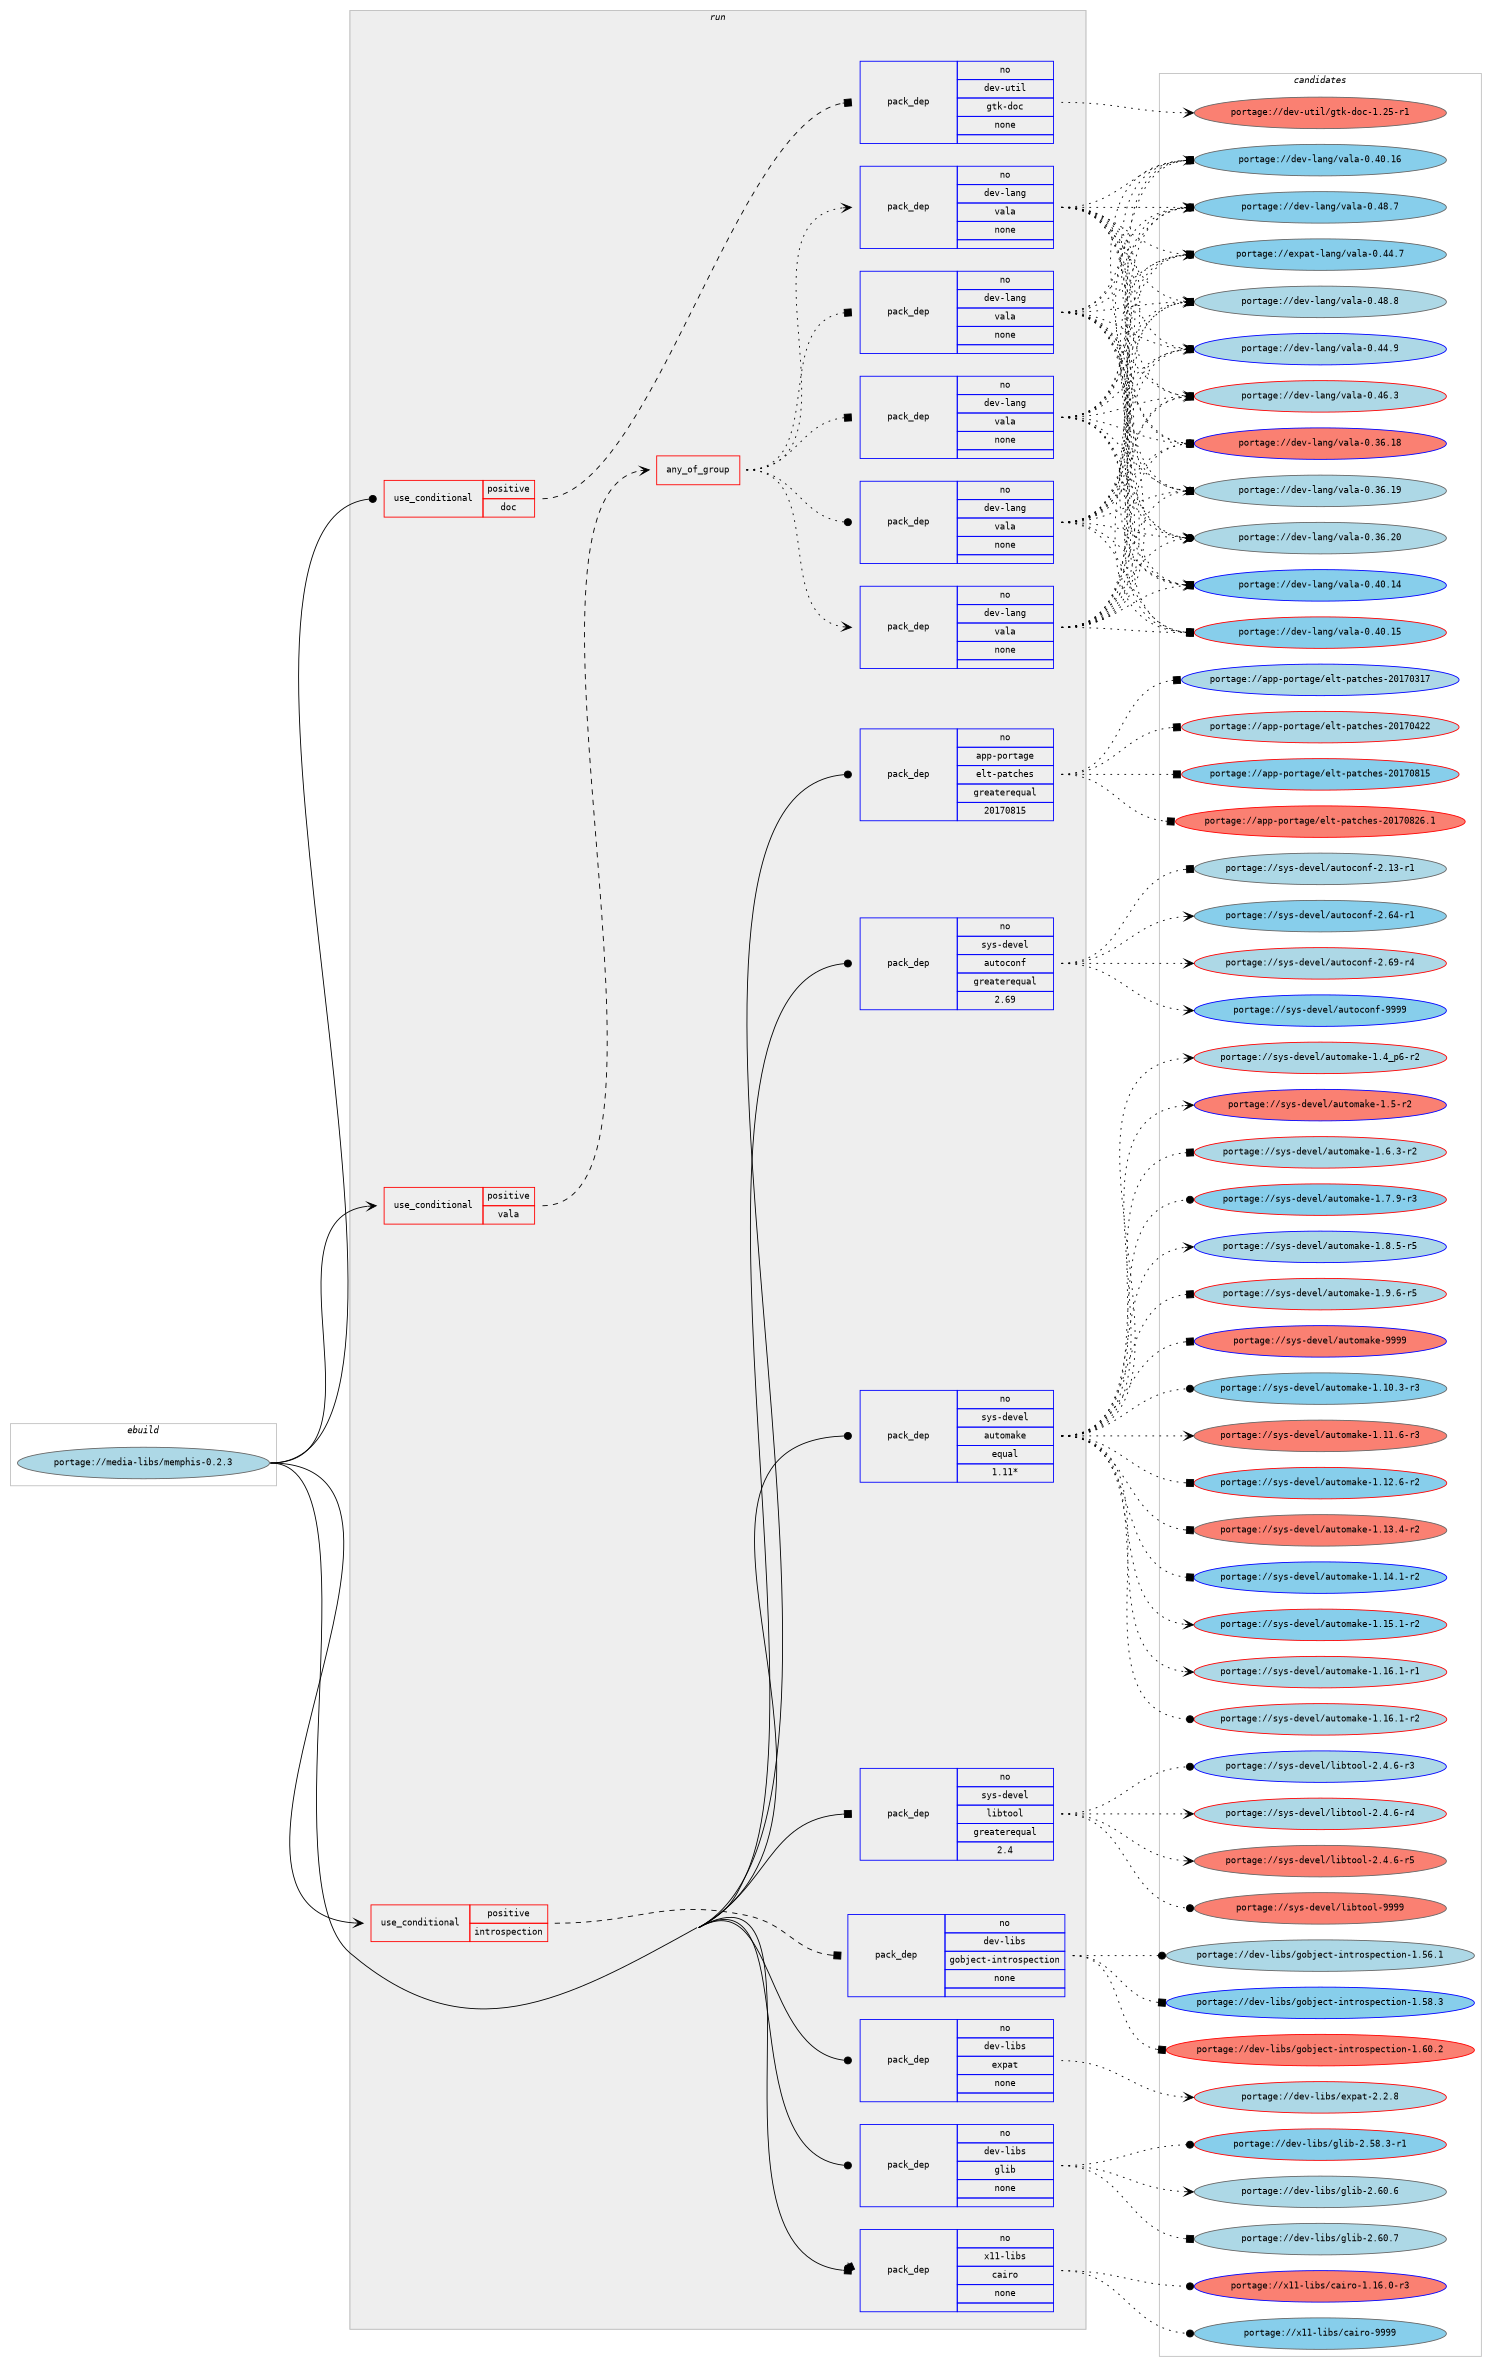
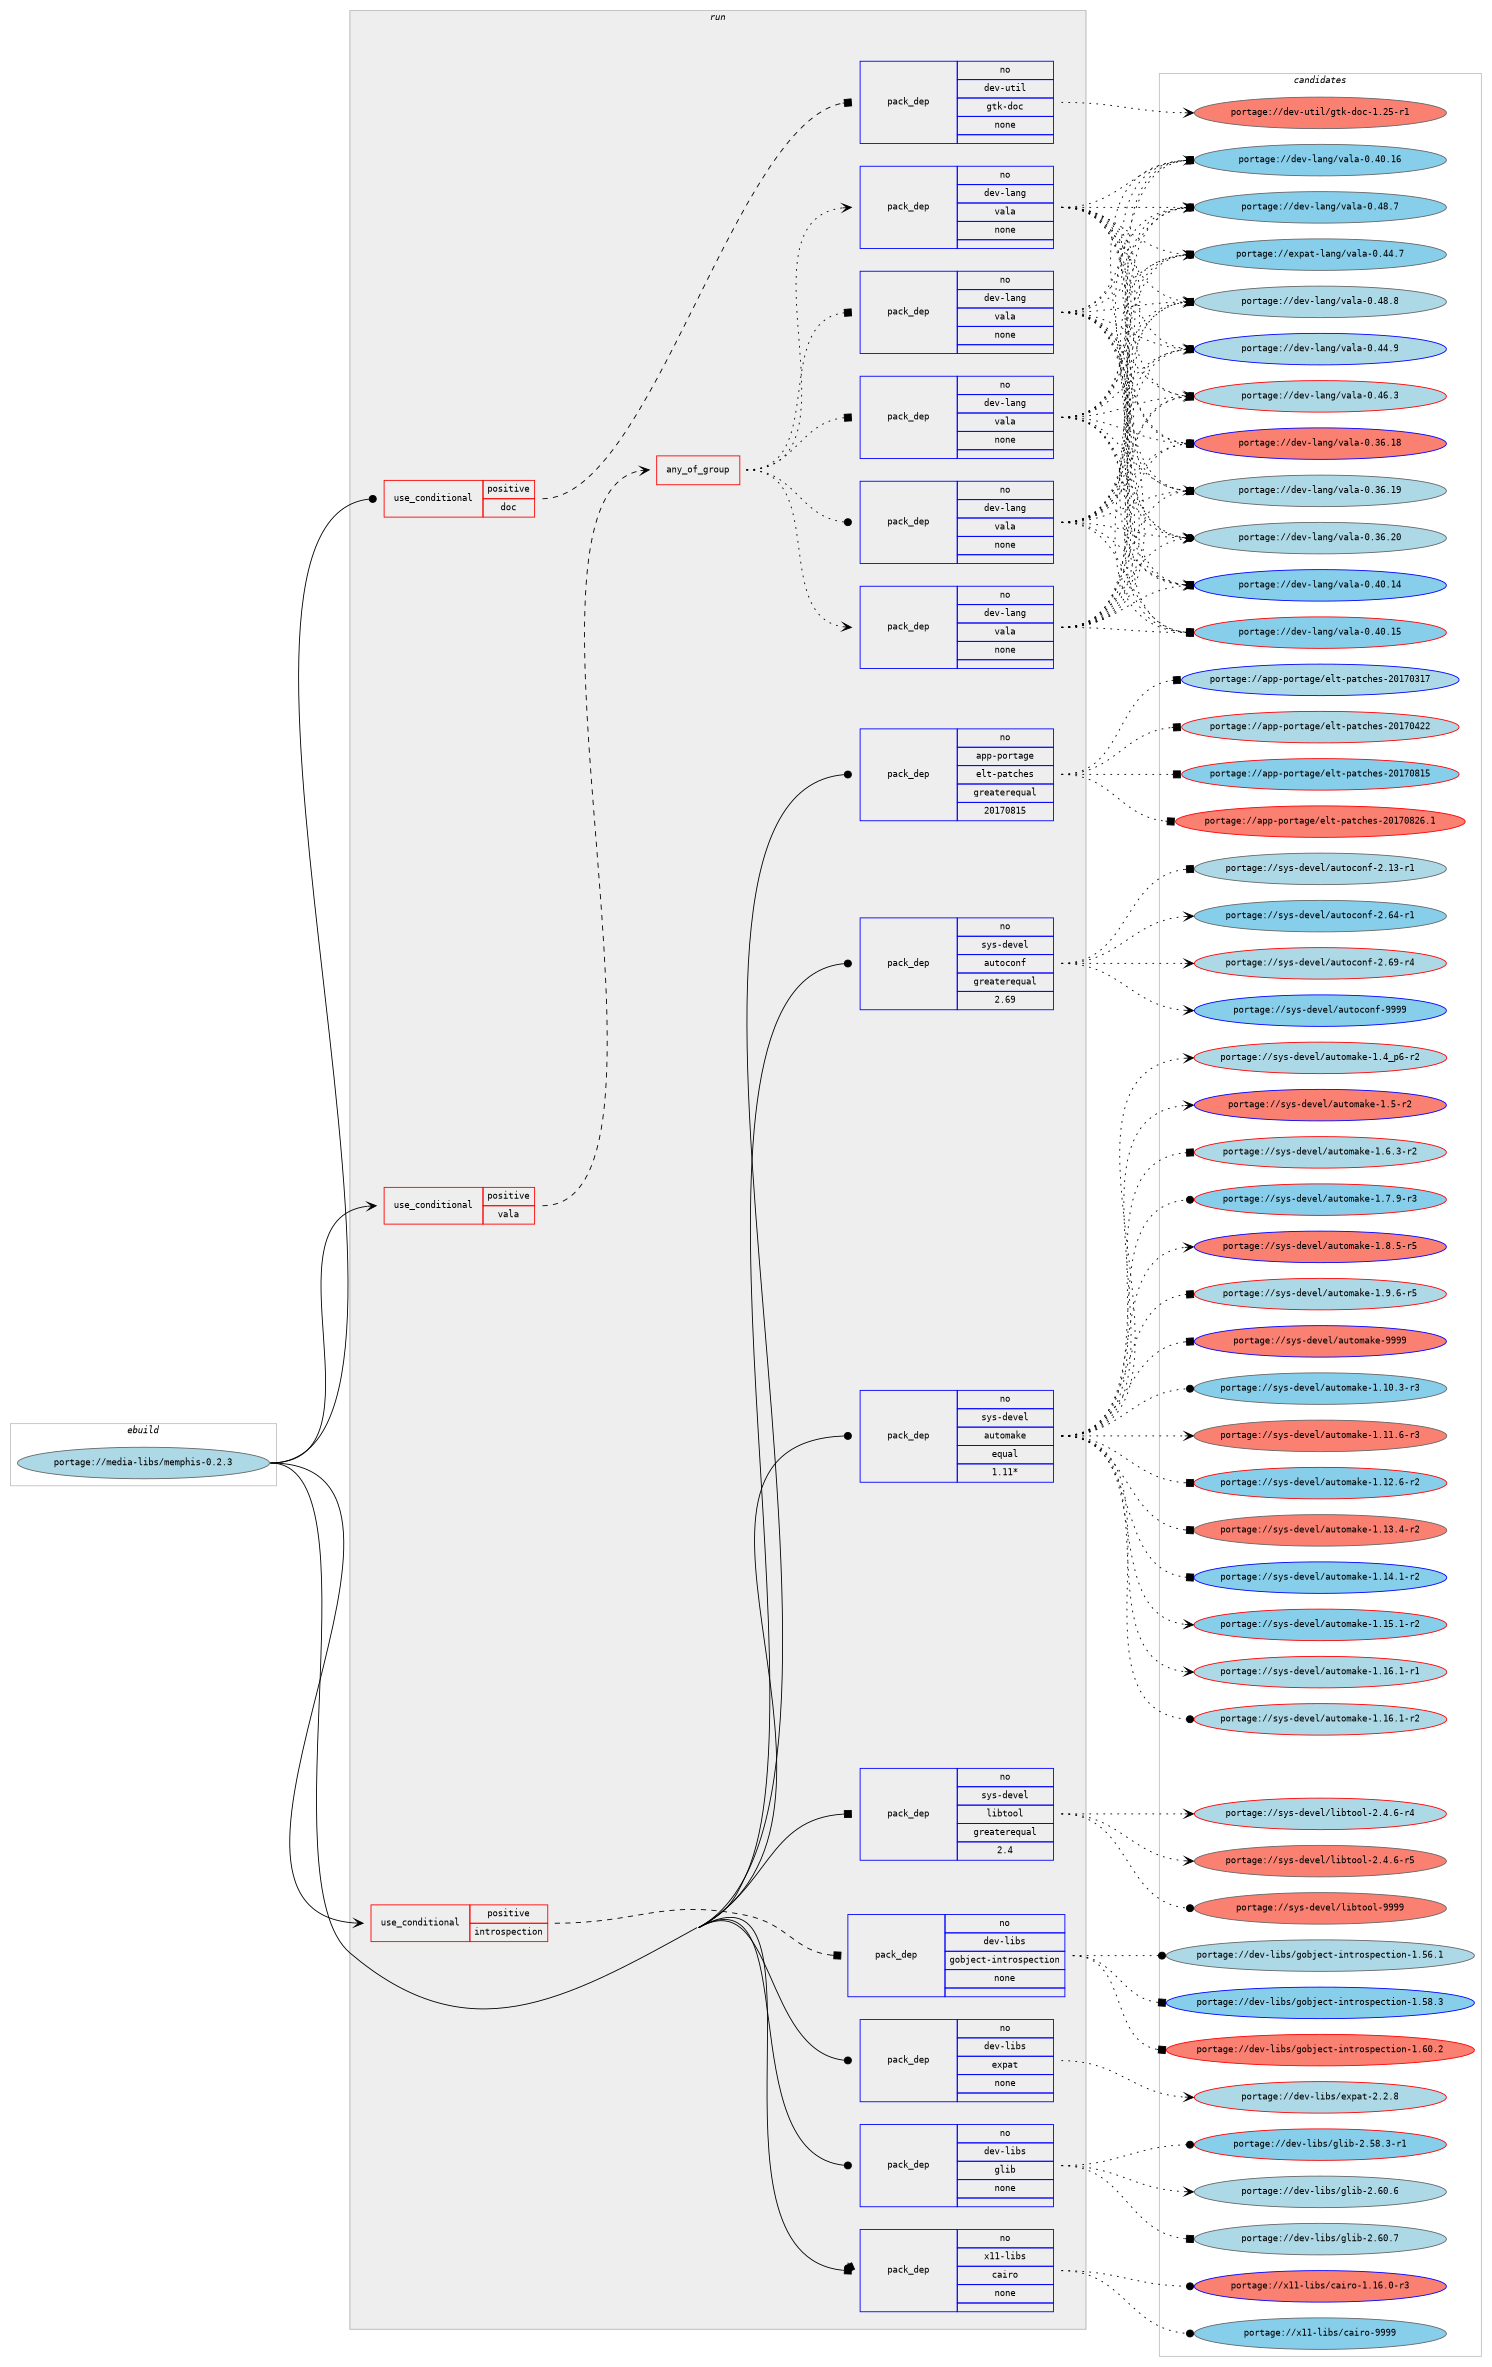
node "portage://sys-devel/automake-1.8.5-r5": fillcolor lightblue -> salmon
node "portage://sys-devel/libtool-2.4.6-r3": removed
